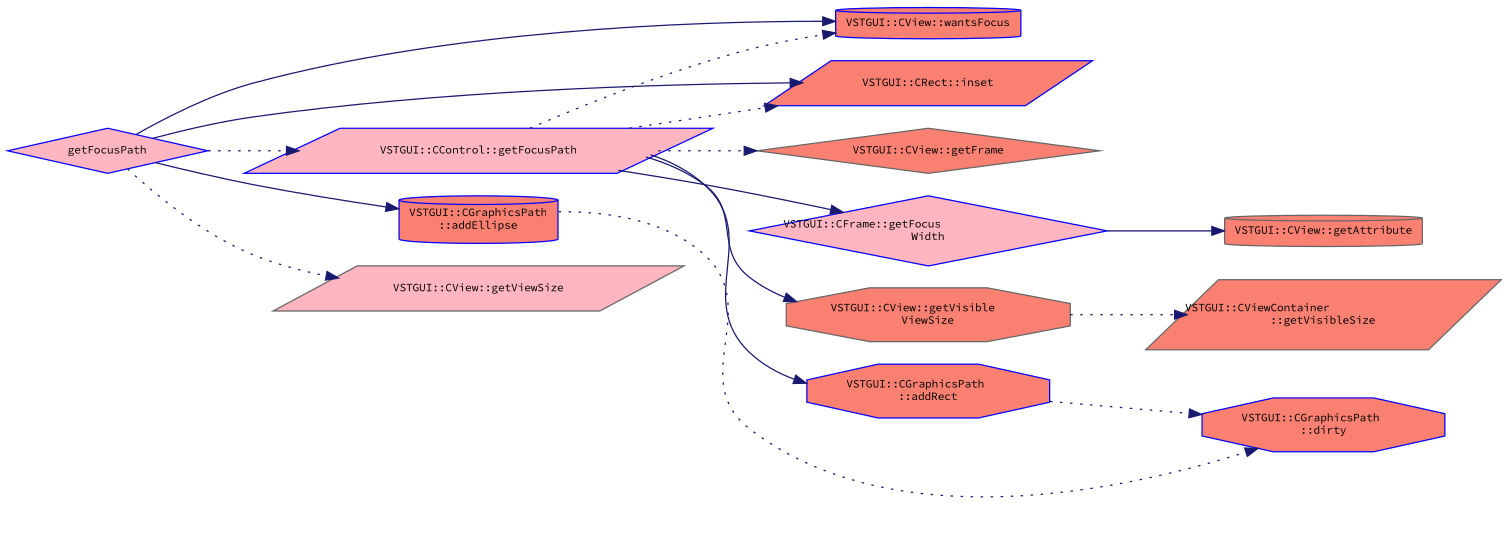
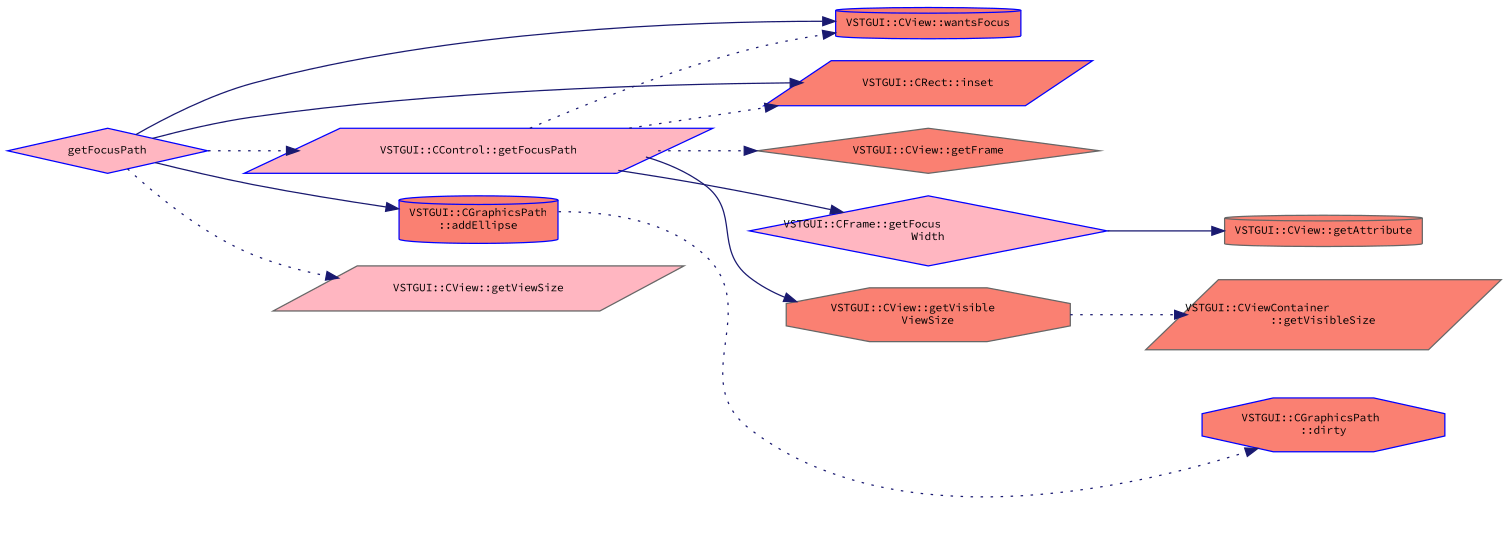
node "VSTGUI::CGraphicsPath ::addRect": removed
